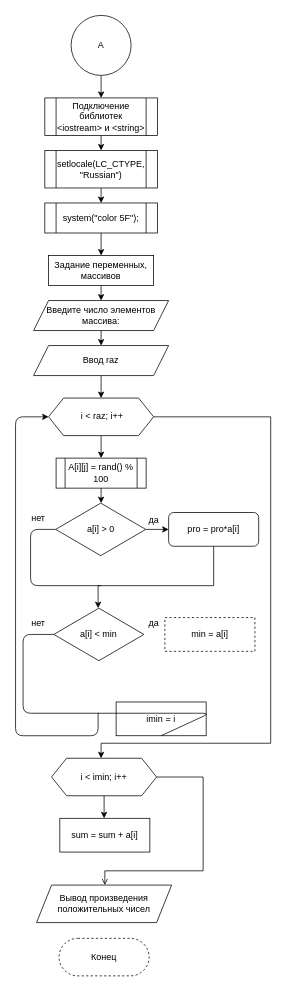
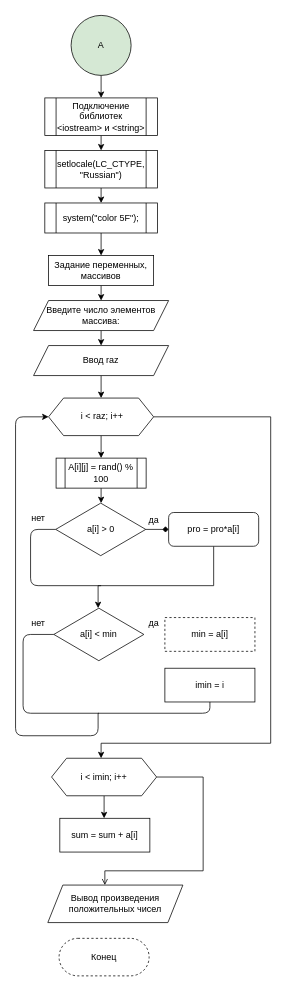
node "A": fillcolor #ffffff -> #d5e8d4
edge "a[i] > 0" -> "pro = pro*a[i]": arrowhead classic -> diamond
node "imin = i": moved (161, 719) -> (210, 685)
node "Вывод произведения положительных чисел": moved (104, 903) -> (115, 903)
